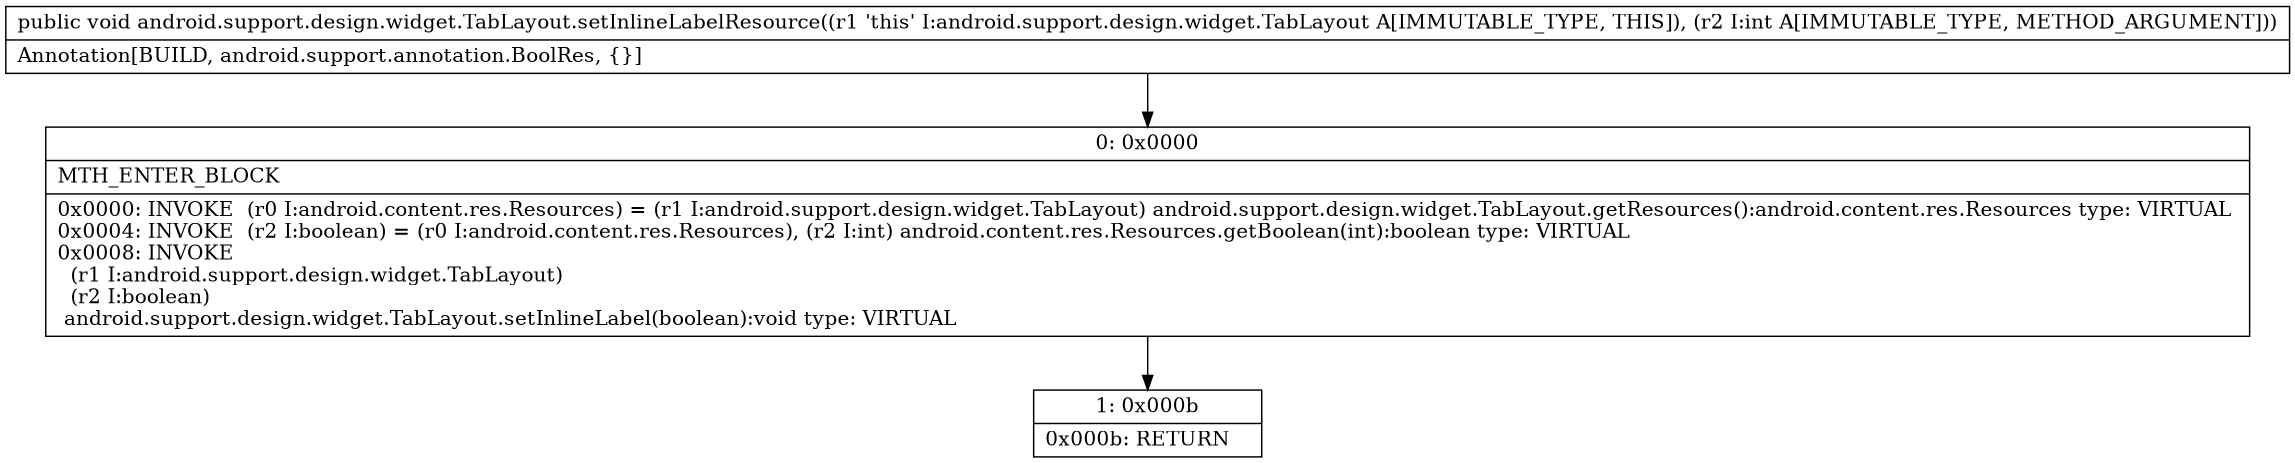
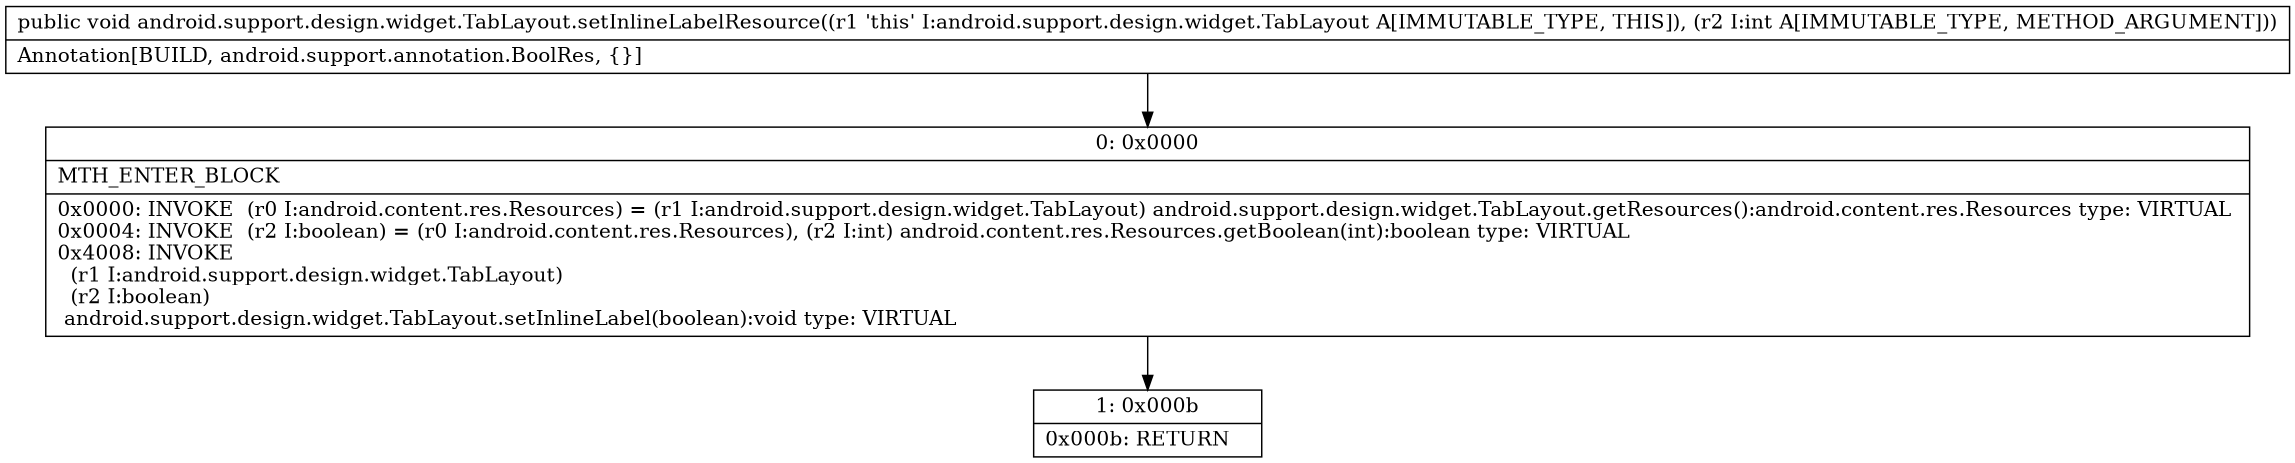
node "0: 0x0000": text "0x0008: INVOKE" -> "0x4008: INVOKE"
